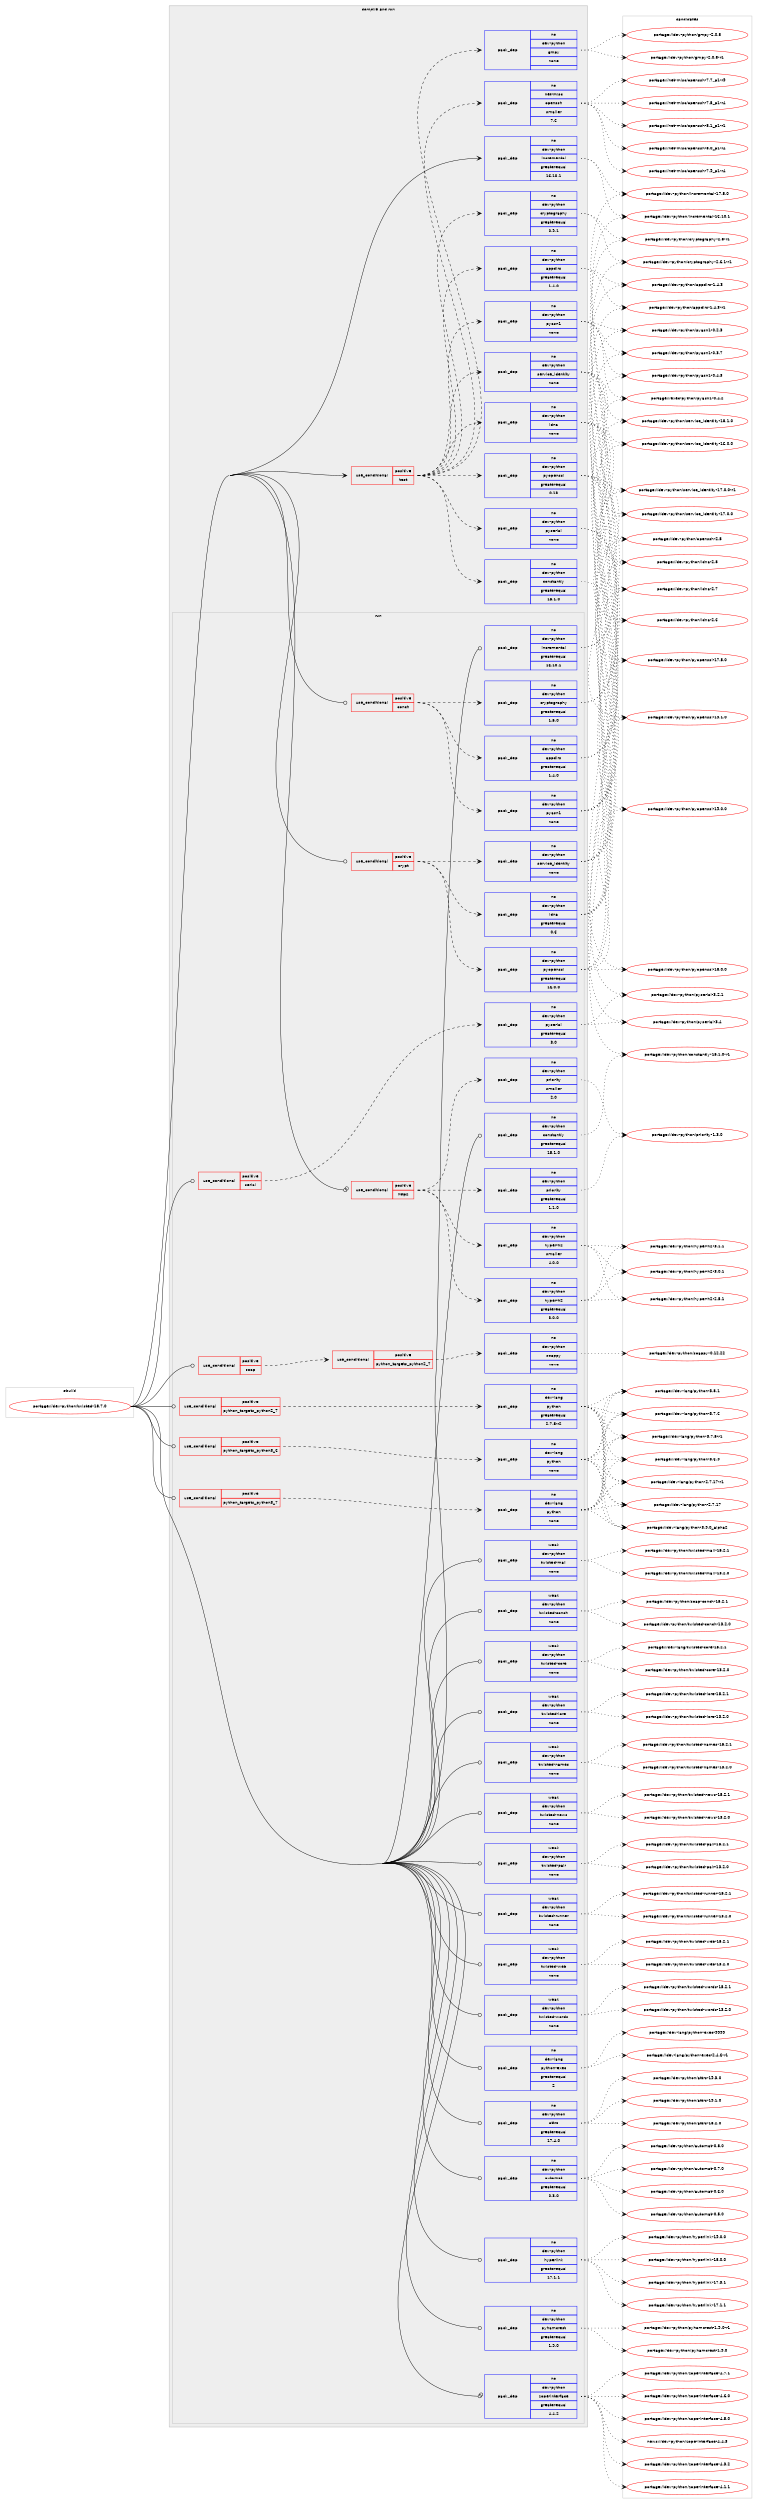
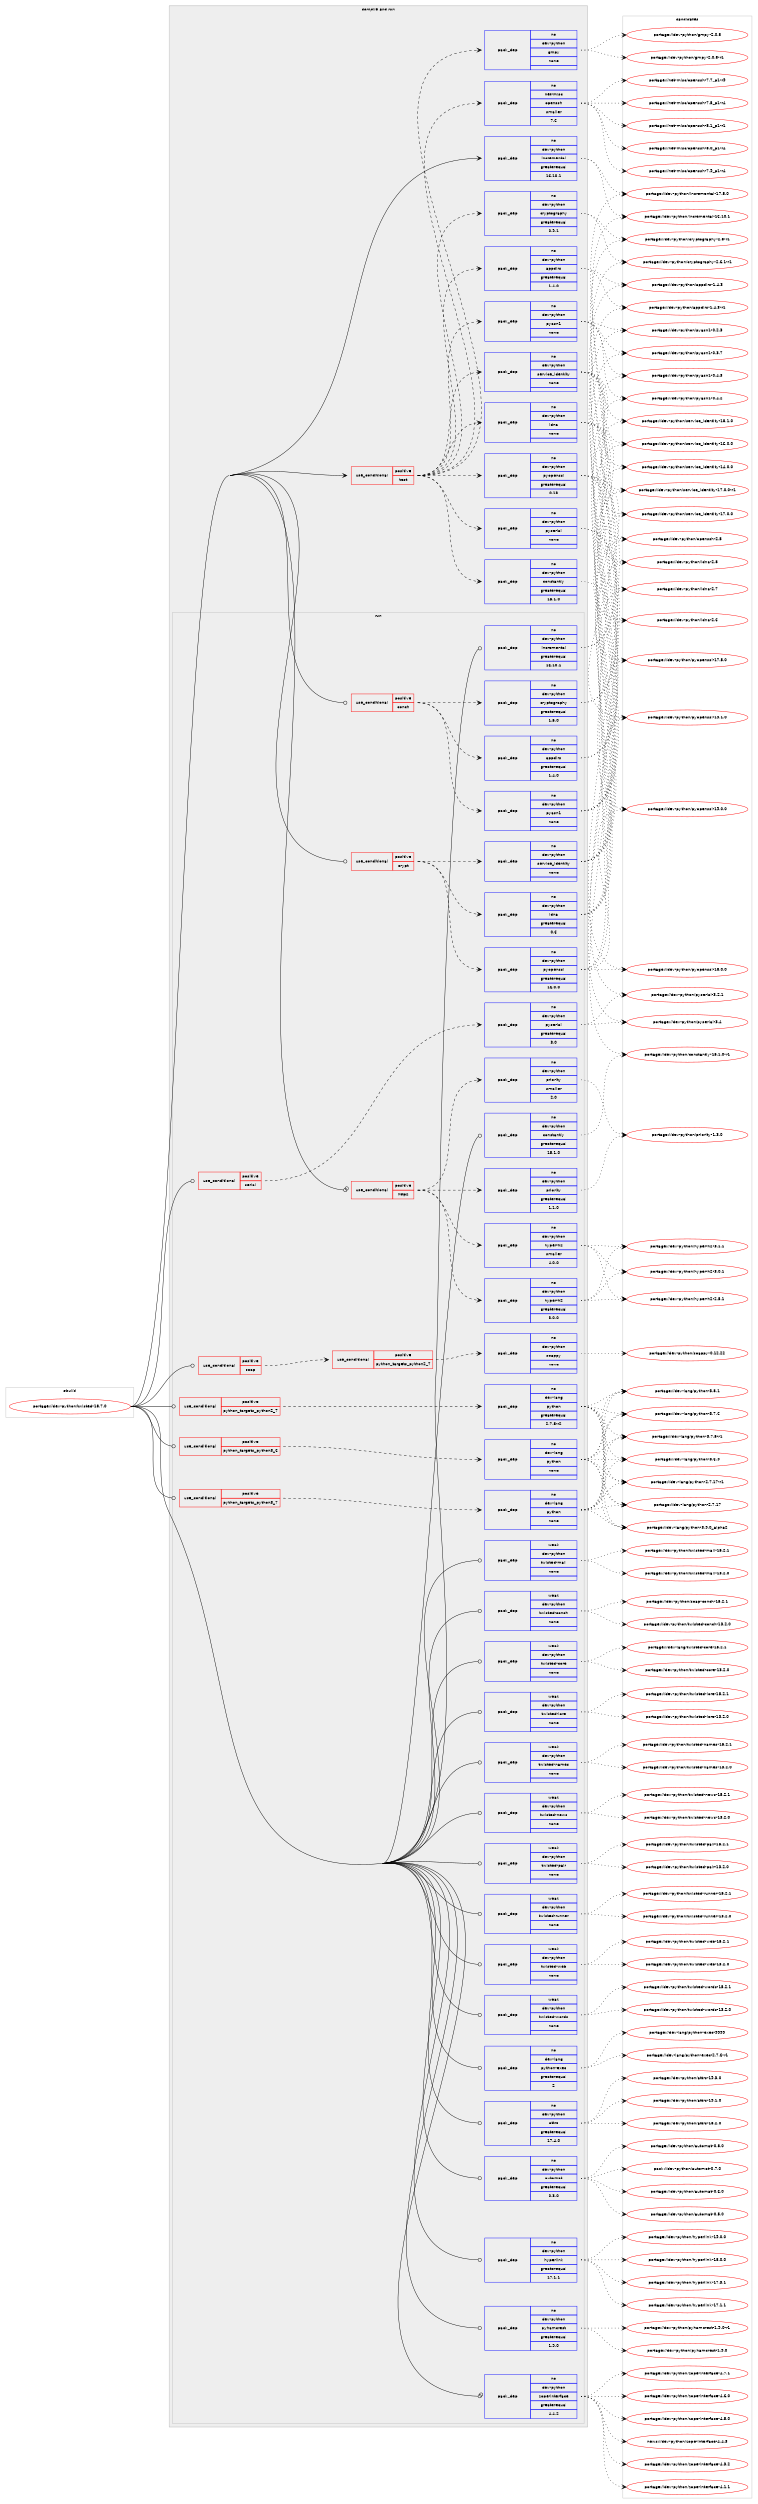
node "portage://exec-python/pyasn1-0.4.2": label "portage://exec-python/pyasn1-0.4.2" -> "portage://dev-python/pyasn1-0.4.2"
node "portage://dev-python/service_identity-14.0.0": added
node "portage://dev-lang/python-exec-2.4.6-r1": label "portage://dev-lang/python-exec-2.4.6-r1" -> "portage://dev-lang/python-exec-2.7.6-r1"
node "portage://dev-python/automat-0.7.0": label "portage://dev-python/automat-0.7.0" -> "pack://dev-python/automat-0.7.0"
